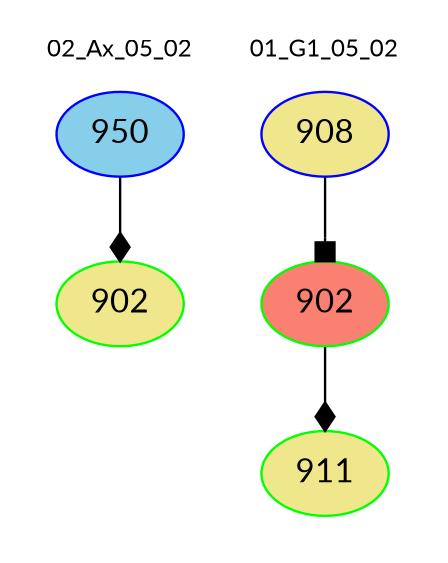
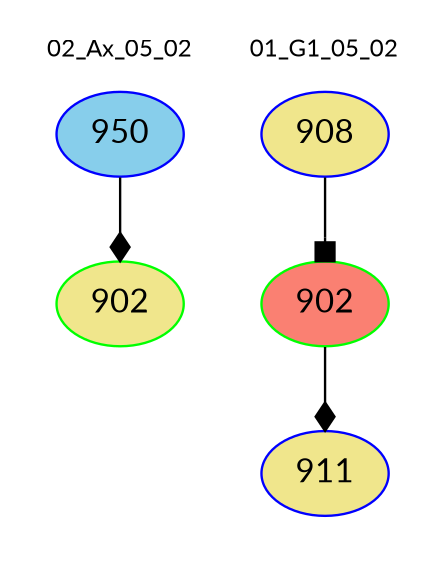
node "911": color green -> blue
